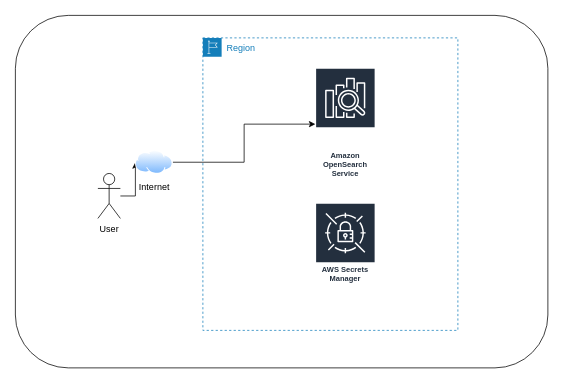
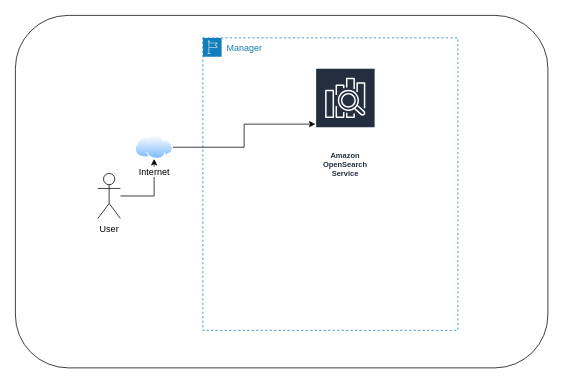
node "Region": label "Region" -> "Manager"
node "Internet": moved (154, 162) -> (154, 147)
node "AWS Secrets Manager": removed
